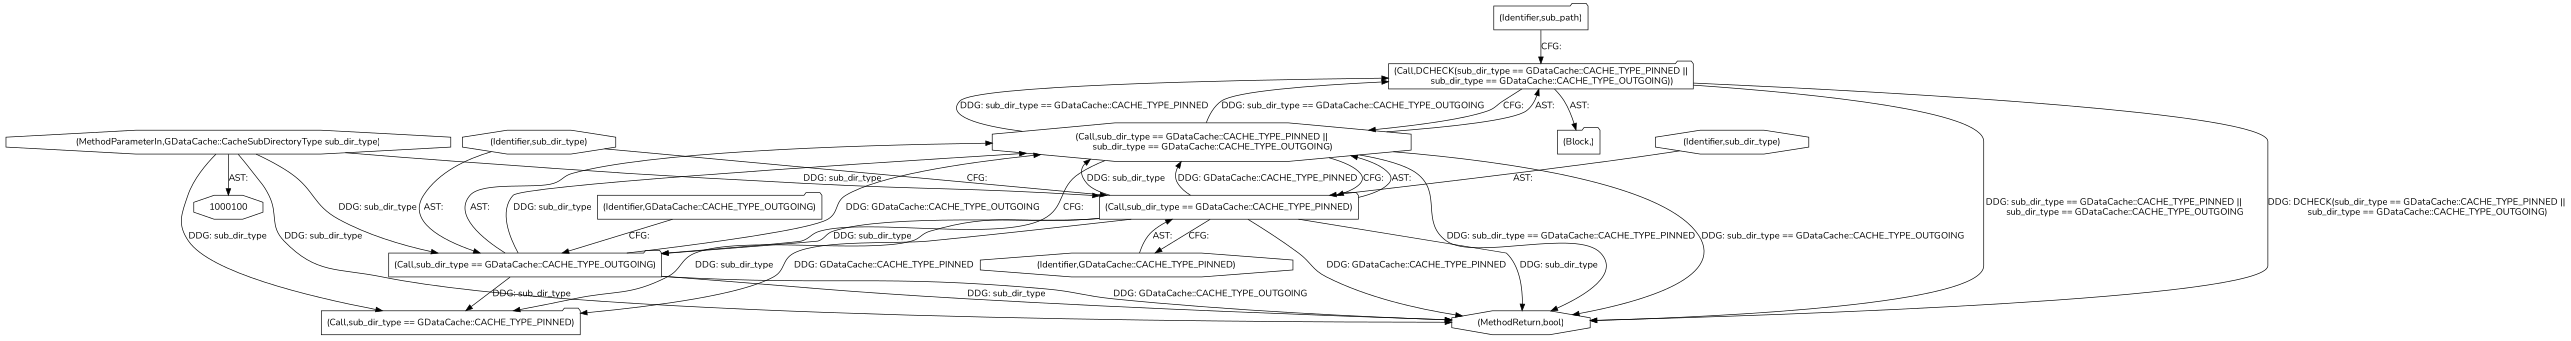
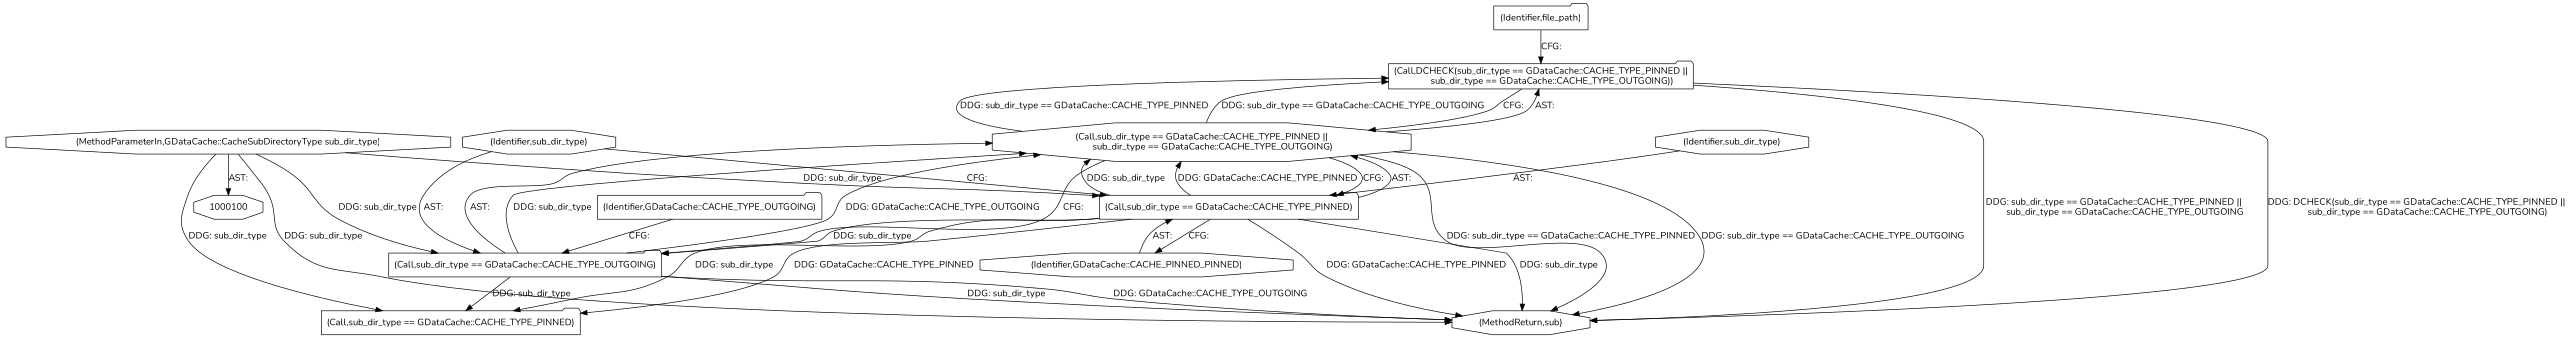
node "(Identifier,sub_path)": label "(Identifier,sub_path)" -> "(Identifier,file_path)"
node "(Block,)": removed
node "(Identifier,GDataCache::CACHE_TYPE_PINNED)": label "(Identifier,GDataCache::CACHE_TYPE_PINNED)" -> "(Identifier,GDataCache::CACHE_PINNED_PINNED)"
node "(MethodReturn,bool)": label "(MethodReturn,bool)" -> "(MethodReturn,sub)"
